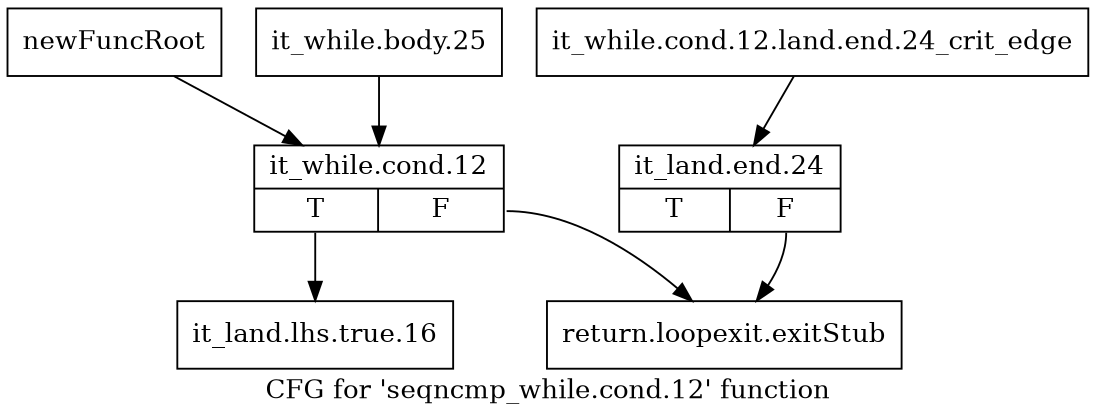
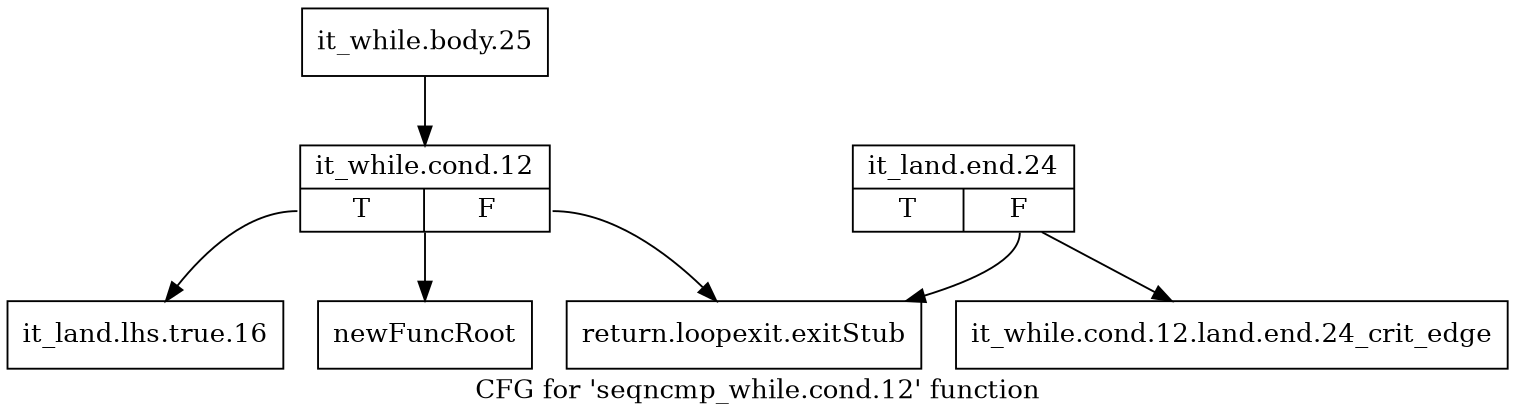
edge "it_while.cond.12.land.end.24_crit_edge" -> "it_land.end.24": reversed
edge "newFuncRoot" -> "it_while.cond.12": reversed
